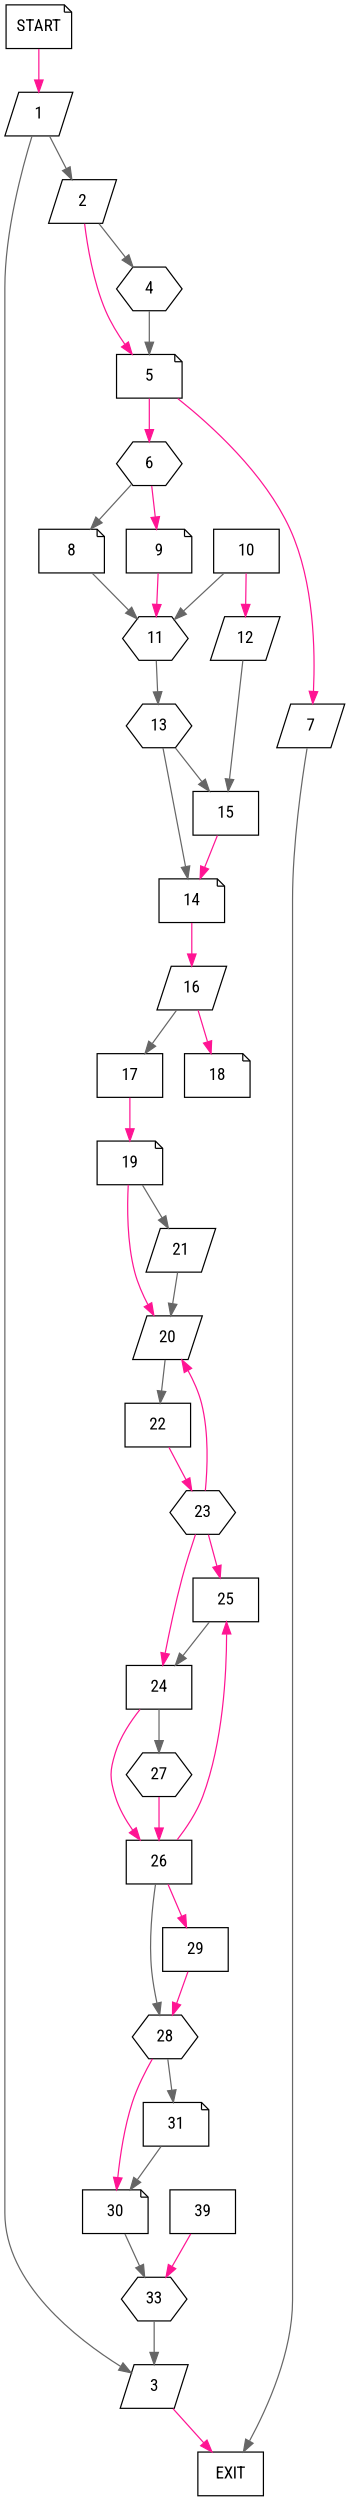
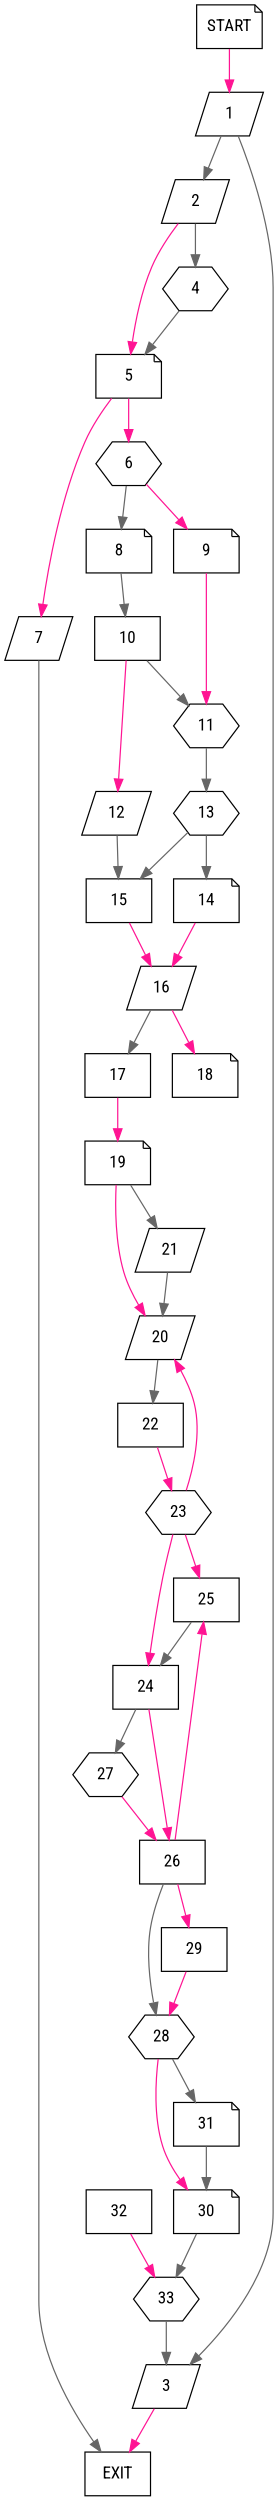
edge "8" -> "11": now "8" -> "10"
edge "15" -> "14": now "15" -> "16"
node "39": label "39" -> "32"
